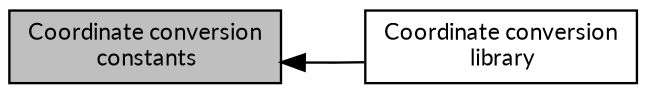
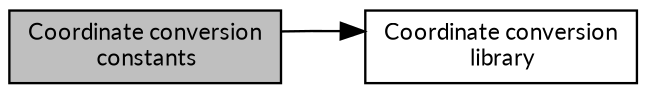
edge "Coordinate conversion library" -> "Coordinate conversion constants": reversed
